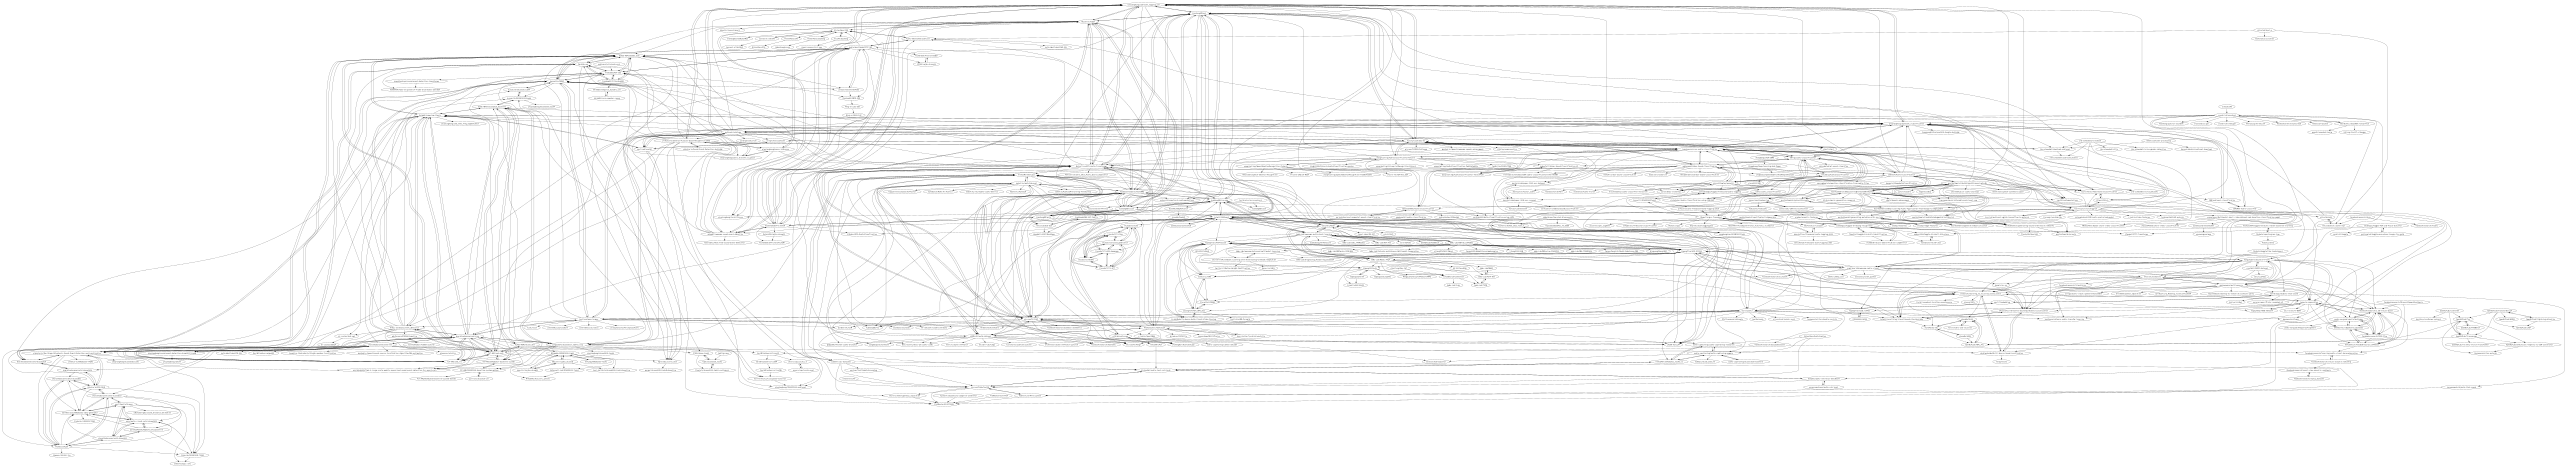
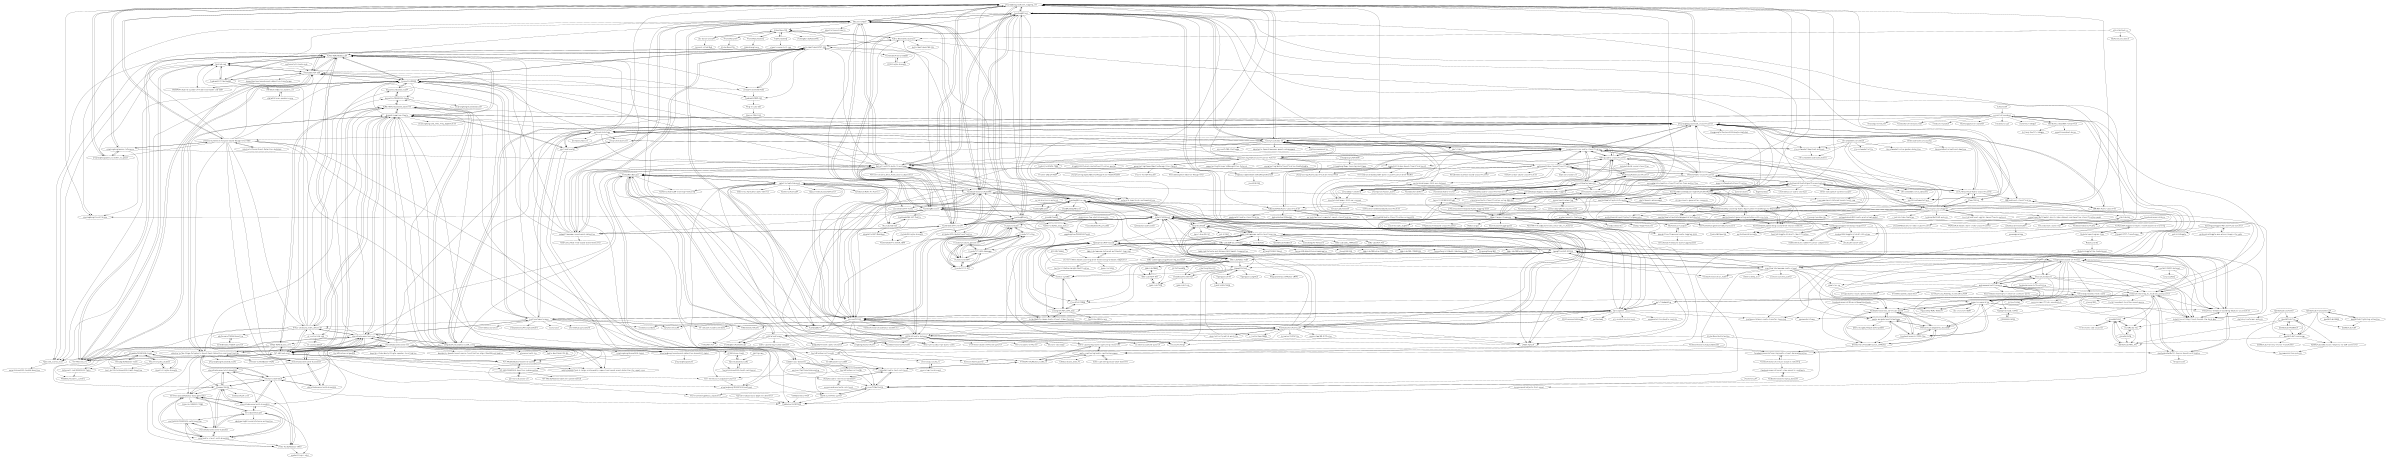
edge "sharathadavanne/seld-dcase2020" -> "sharathadavanne/seld-dcase2021": now "sharathadavanne/seld-dcase2019" -> "sharathadavanne/seld-dcase2021"
